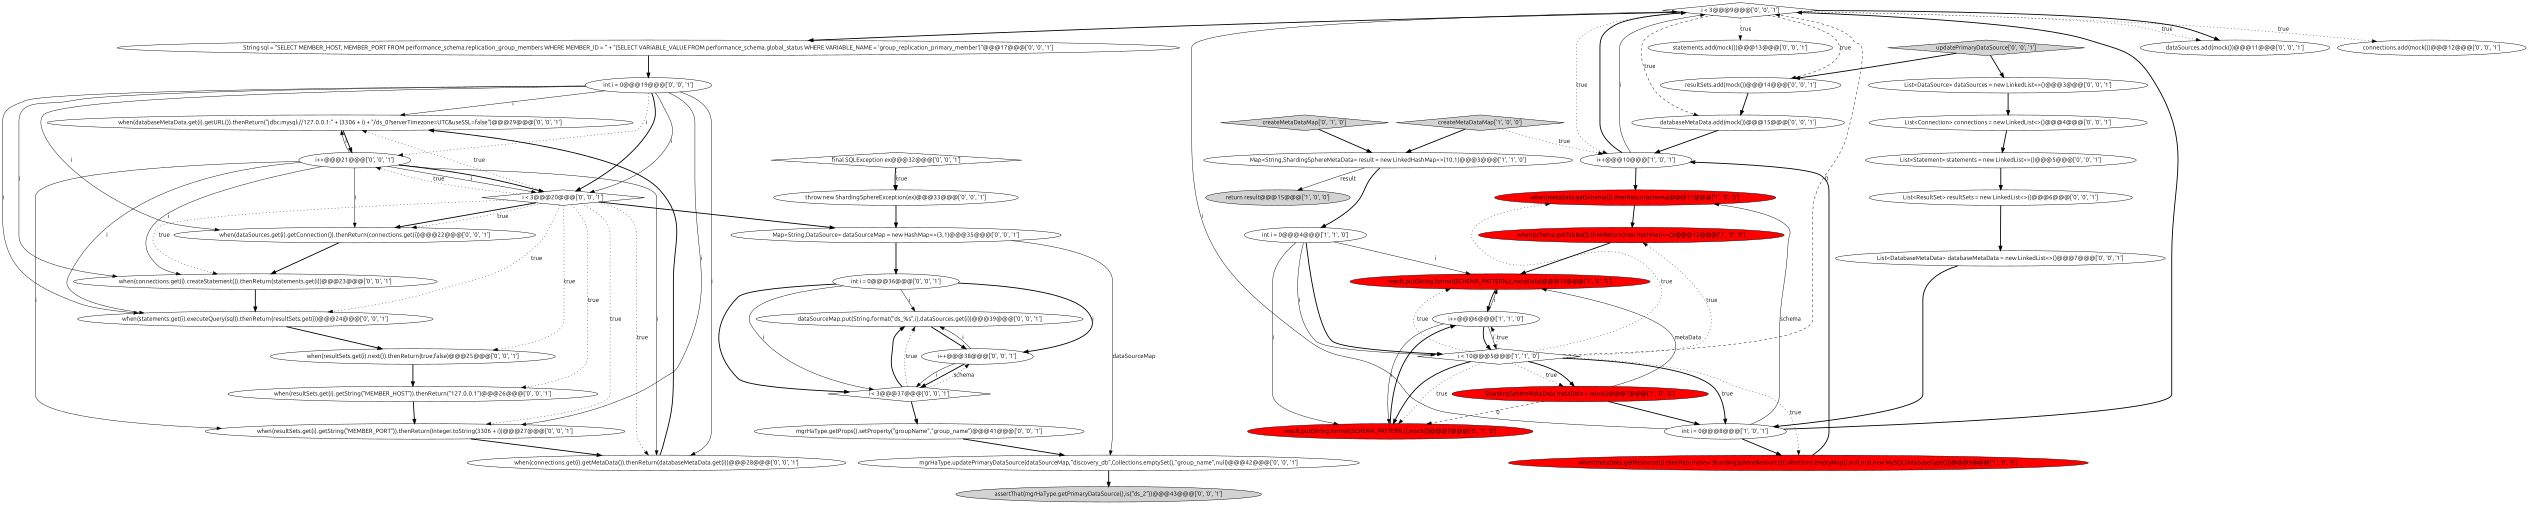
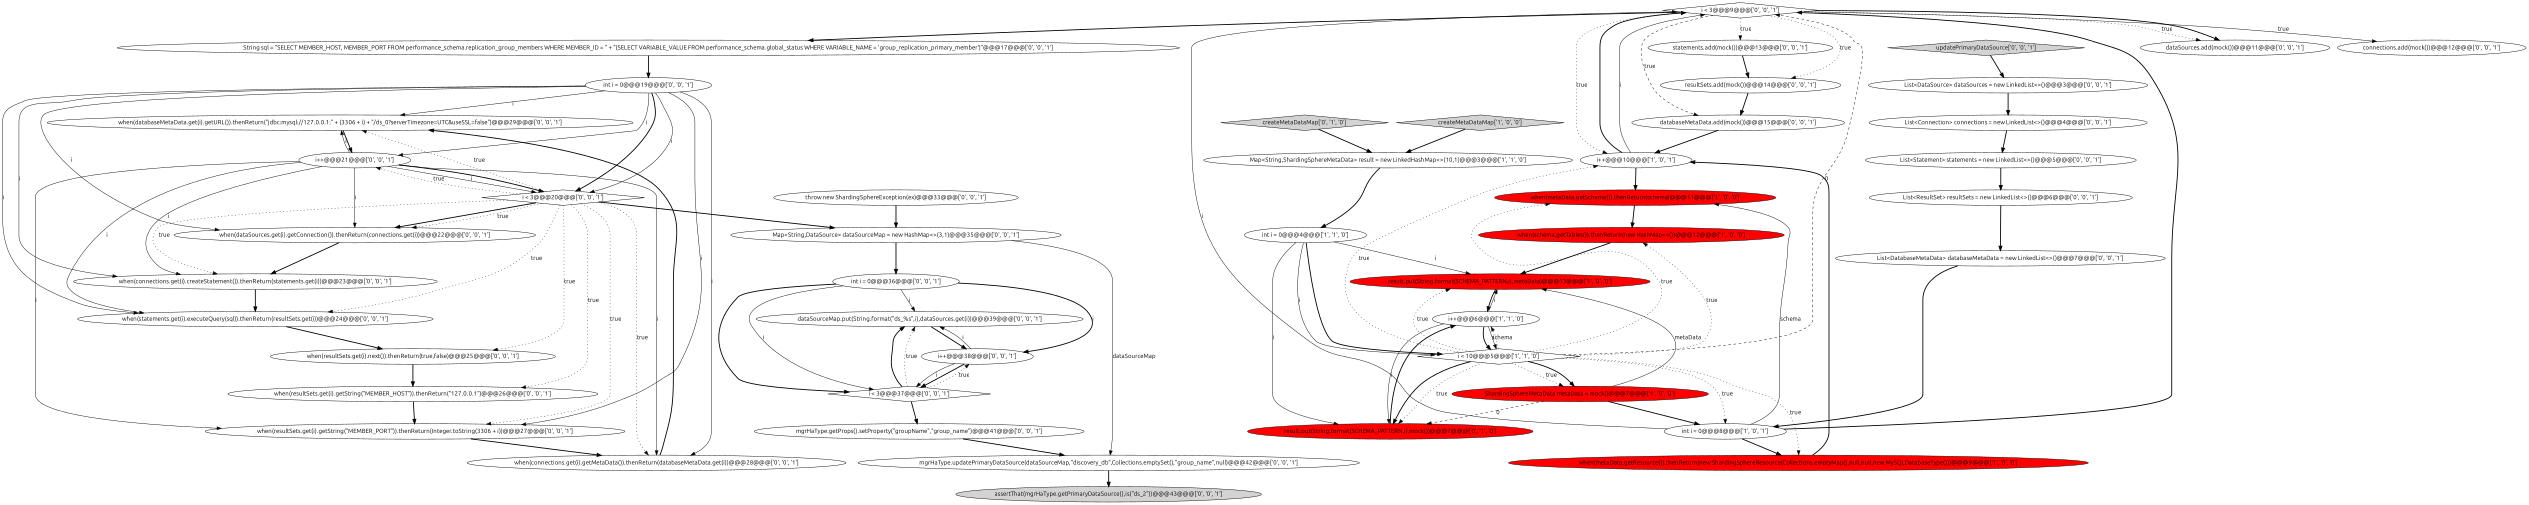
edge "i < 3@@@9@@@['0', '0', '1']" -> "connections.add(mock())@@@12@@@['0', '0', '1']": style dotted -> solid
edge "i < 3@@@9@@@['0', '0', '1']" -> "resultSets.add(mock())@@@14@@@['0', '0', '1']": style dashed -> dotted
edge "updatePrimaryDataSource['0', '0', '1']" -> "resultSets.add(mock())@@@14@@@['0', '0', '1']": now "statements.add(mock())@@@13@@@['0', '0', '1']" -> "resultSets.add(mock())@@@14@@@['0', '0', '1']"
edge "int i = 0@@@19@@@['0', '0', '1']" -> "i++@@@21@@@['0', '0', '1']": style dotted -> solid
edge "createMetaDataMap['1', '0', '0']" -> "i++@@@10@@@['1', '0', '1']": now "i < 10@@@5@@@['1', '1', '0']" -> "i++@@@10@@@['1', '0', '1']"
node "final SQLException ex@@@32@@@['0', '0', '1']": removed
node "return result@@@15@@@['1', '0', '0']": removed
edge "i < 10@@@5@@@['1', '1', '0']" -> "i++@@@6@@@['1', '1', '0']": label "true" -> "schema"
edge "i < 10@@@5@@@['1', '1', '0']" -> "int i = 0@@@8@@@['1', '0', '1']": style bold -> dotted
edge "i < 3@@@37@@@['0', '0', '1']" -> "i++@@@38@@@['0', '0', '1']": label "schema" -> "true"
